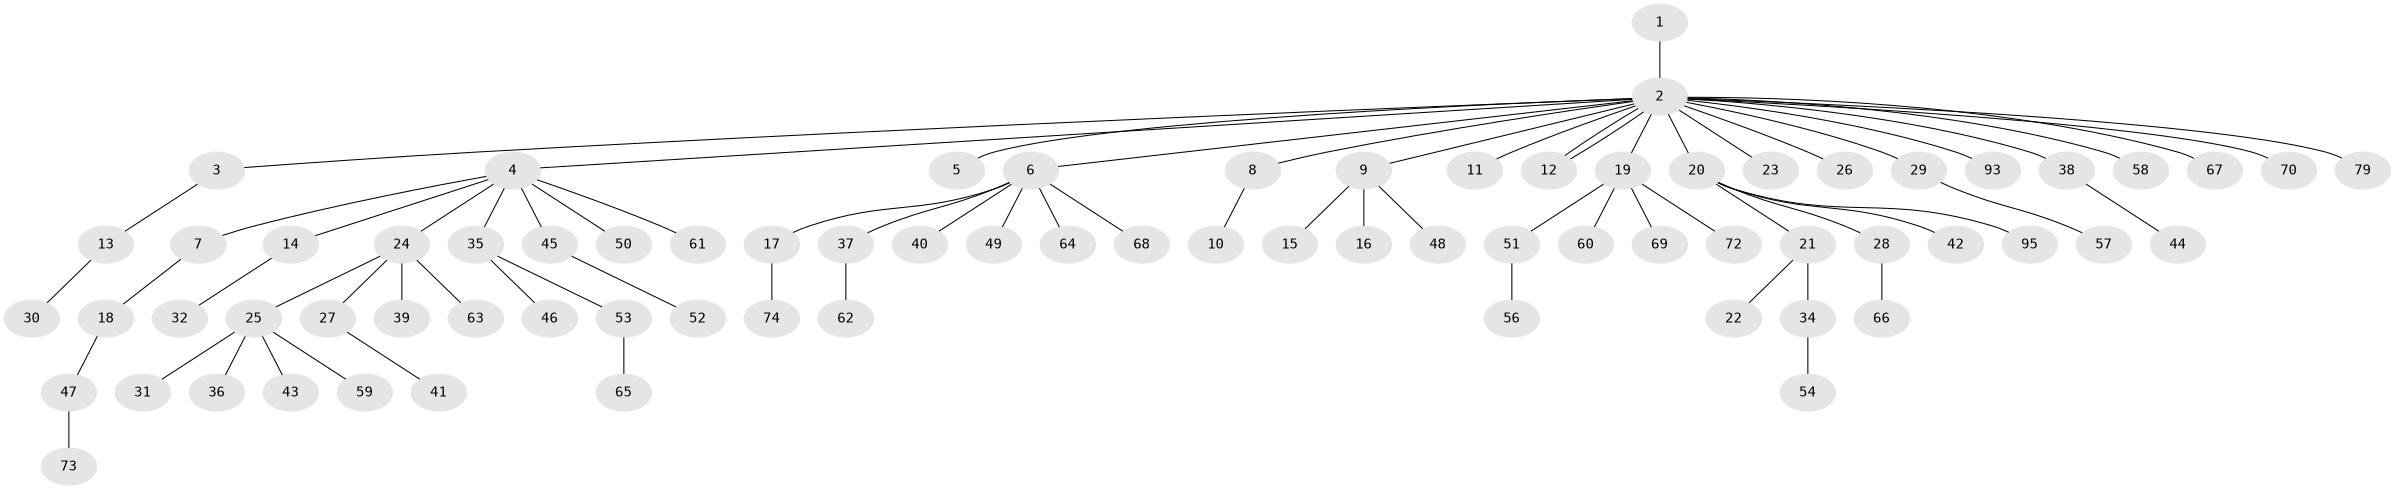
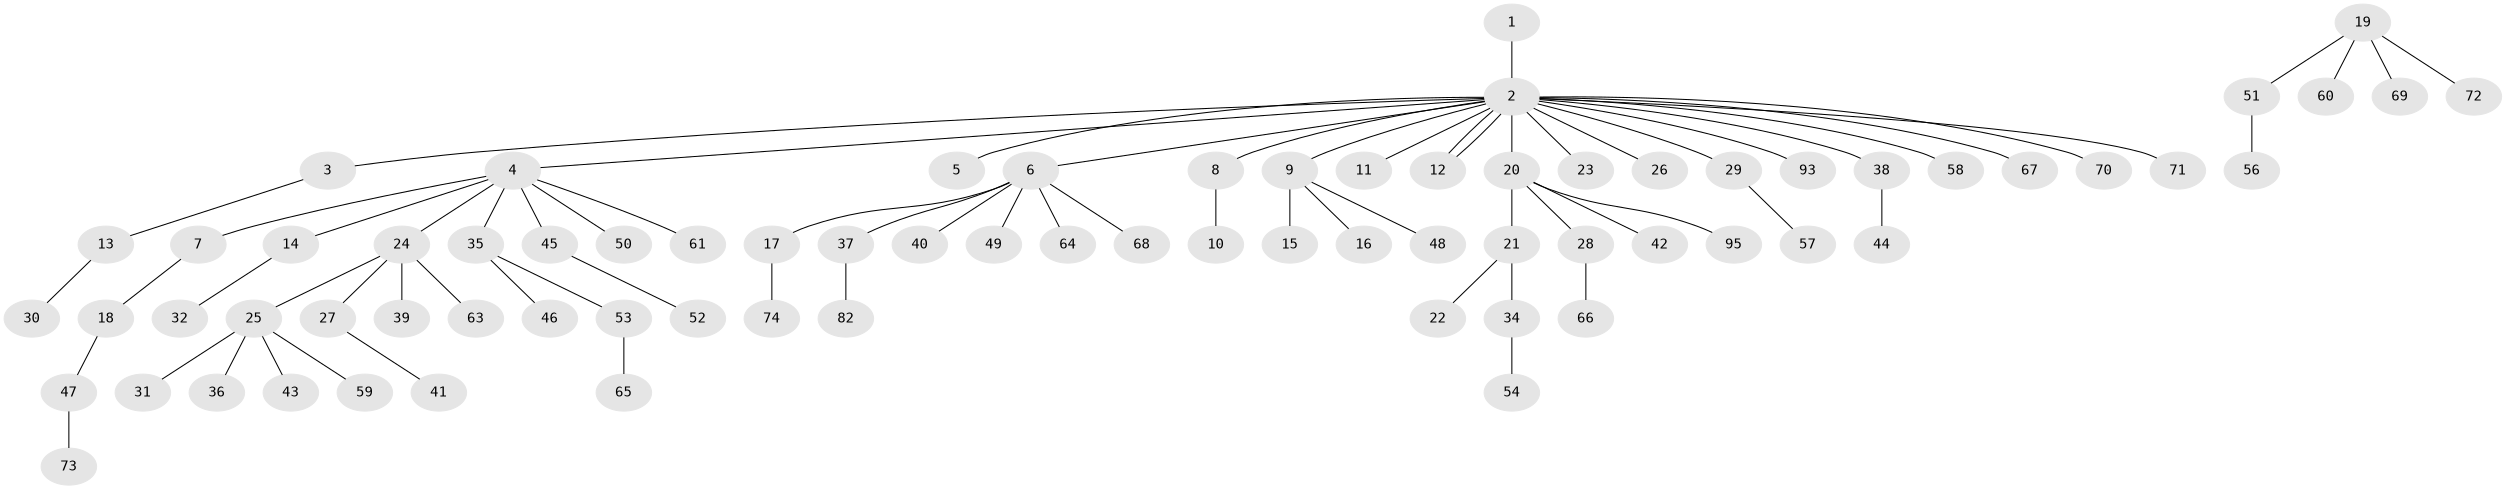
edge "2" -- "19": removed
node "79": label "79" -> "71"
node "62": label "62" -> "82"
